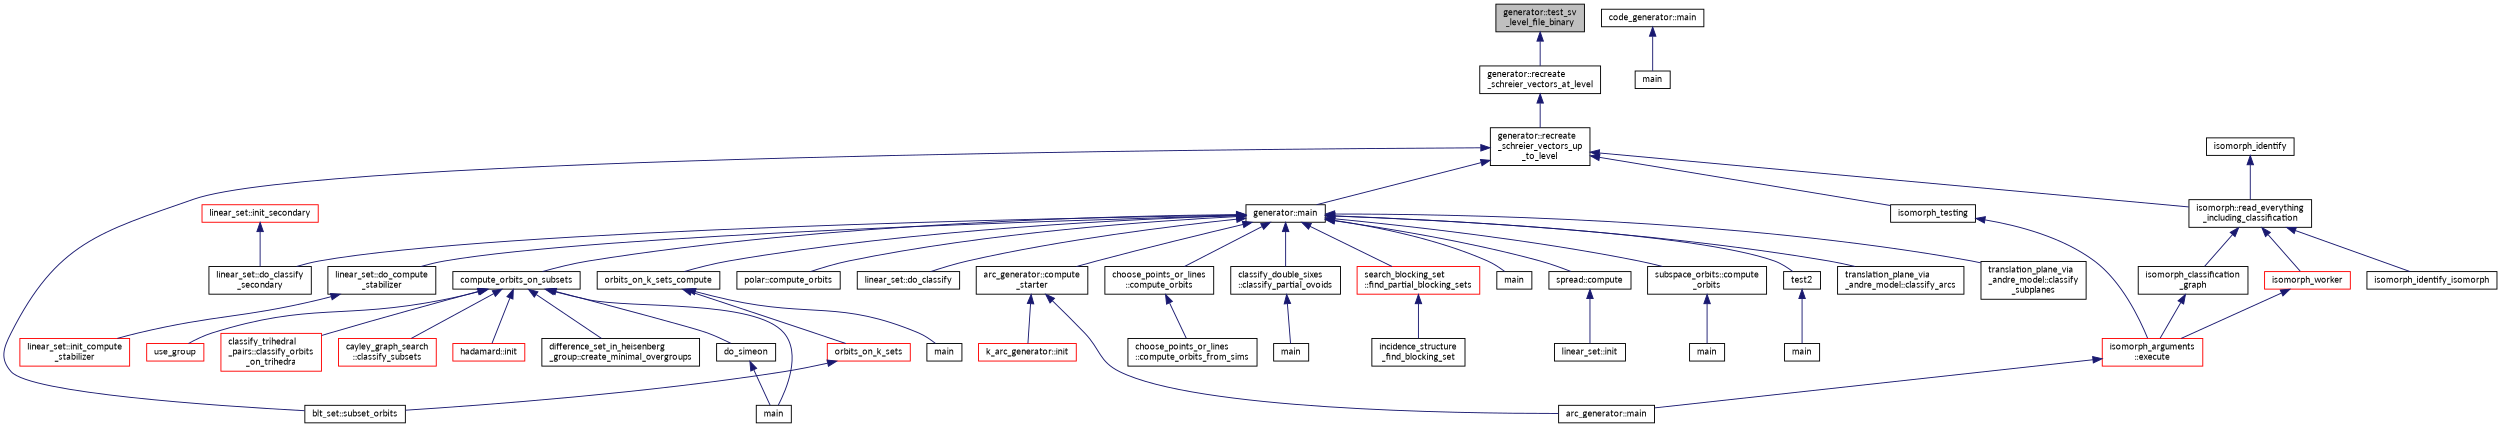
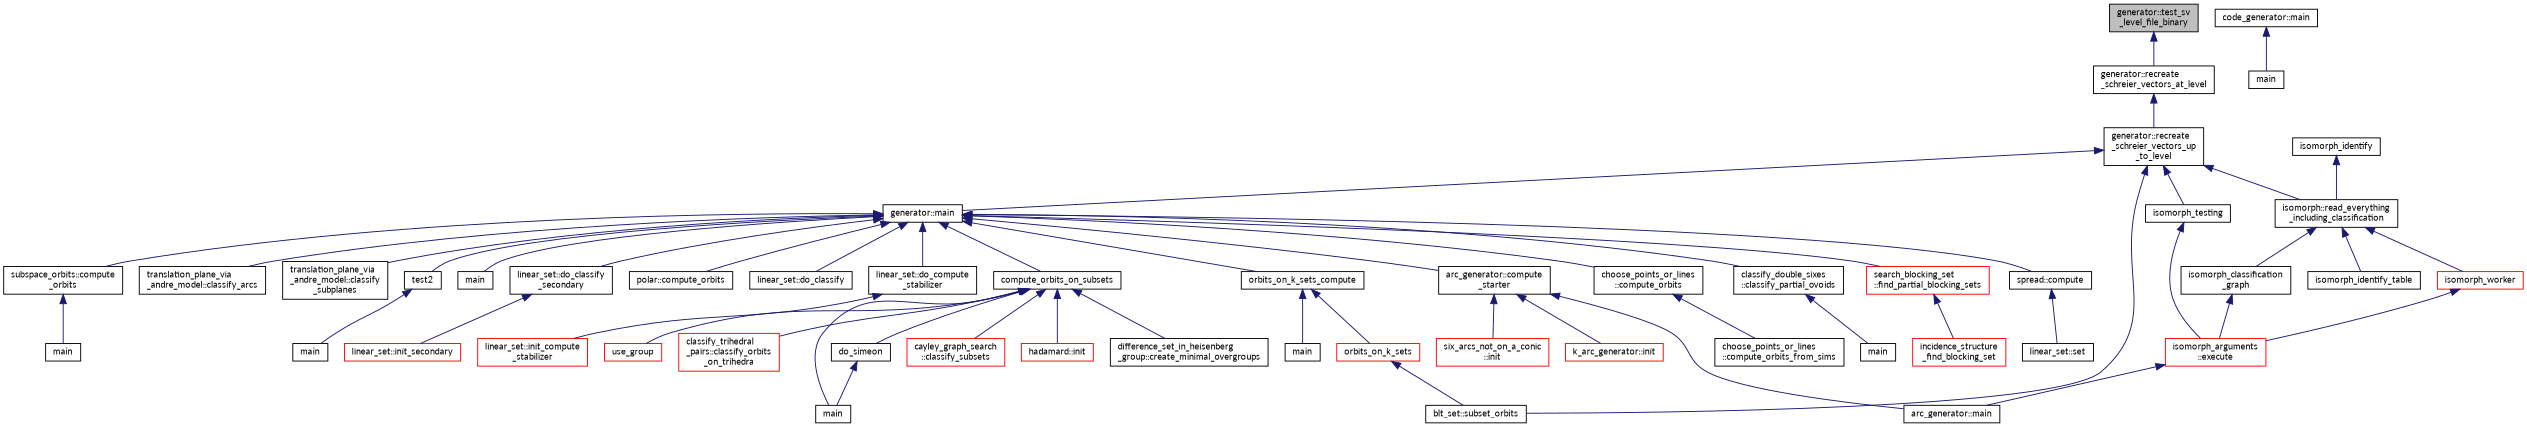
edge "linear_set::do_classify _secondary" -> "linear_set::init_secondary": reversed
node "isomorph_identify_isomorph": label "isomorph_identify_isomorph" -> "isomorph_identify_table"
node "incidence_structure _find_blocking_set": color black -> red
node "six_arcs_not_on_a_conic ::init": added
node "linear_set::init": label "linear_set::init" -> "linear_set::set"
